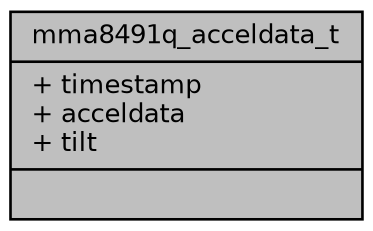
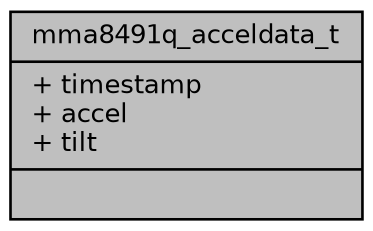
node "mma8491q_acceldata_t": text "+ acceldata" -> "+ accel"
